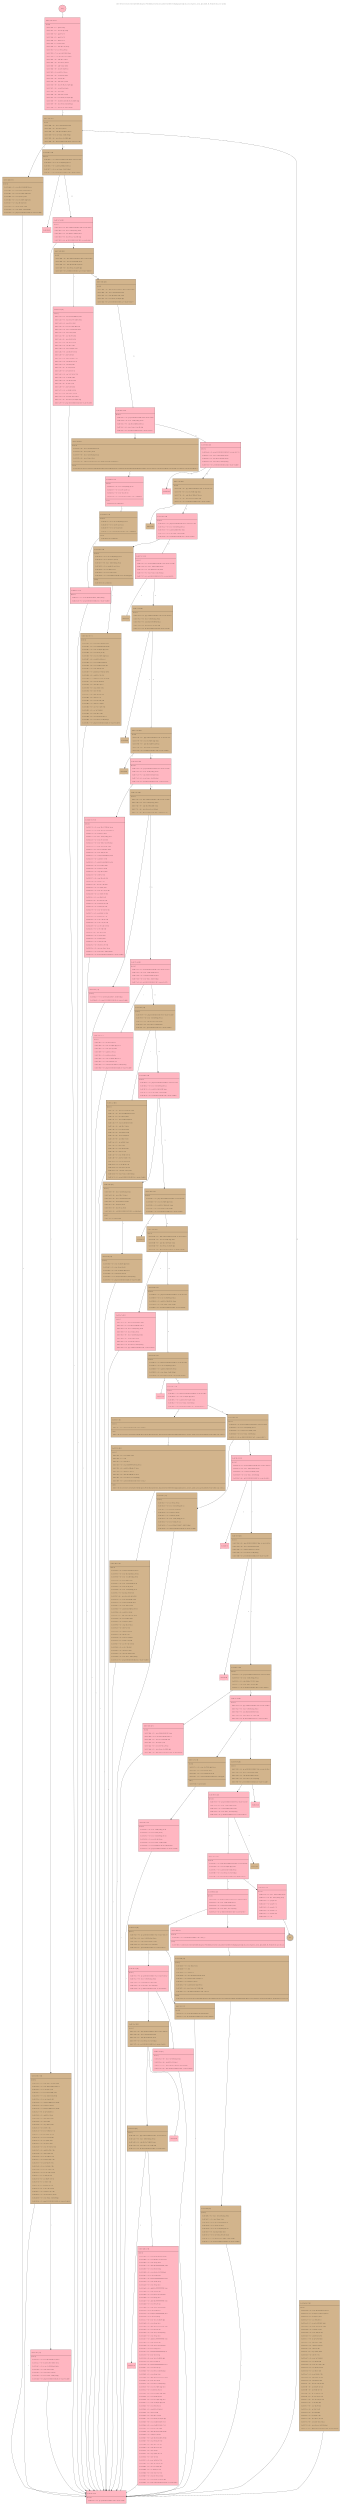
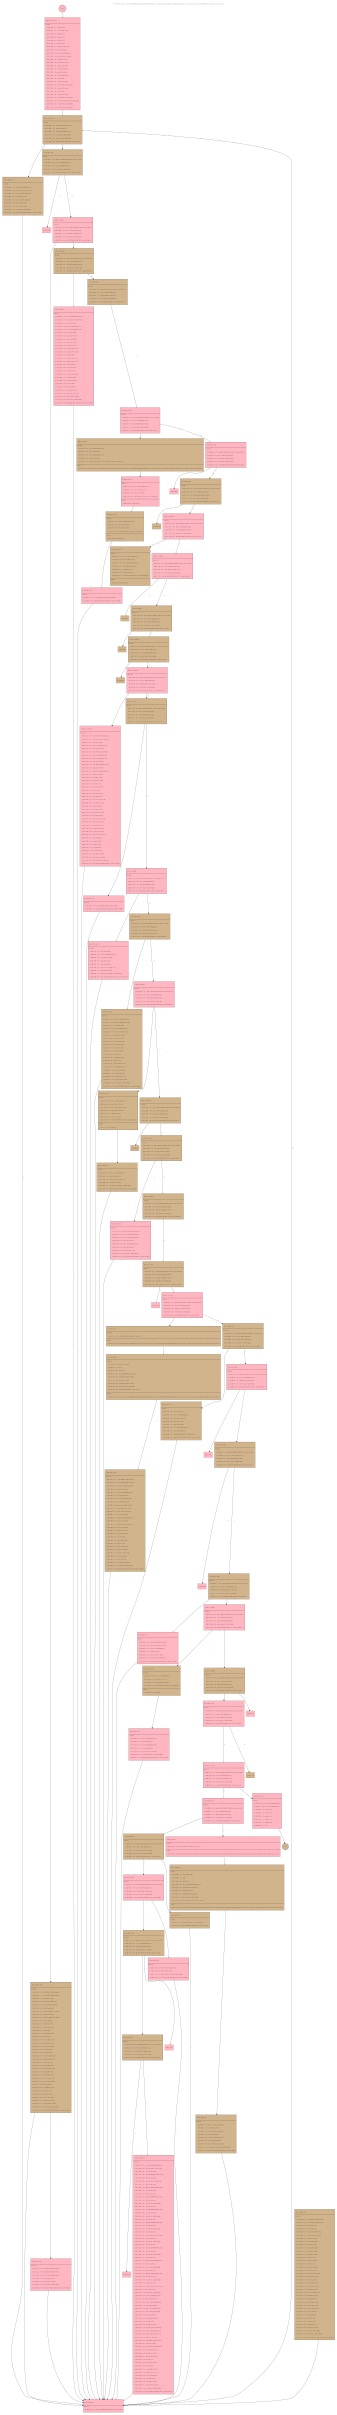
node "0x401d32 [111]": removed
